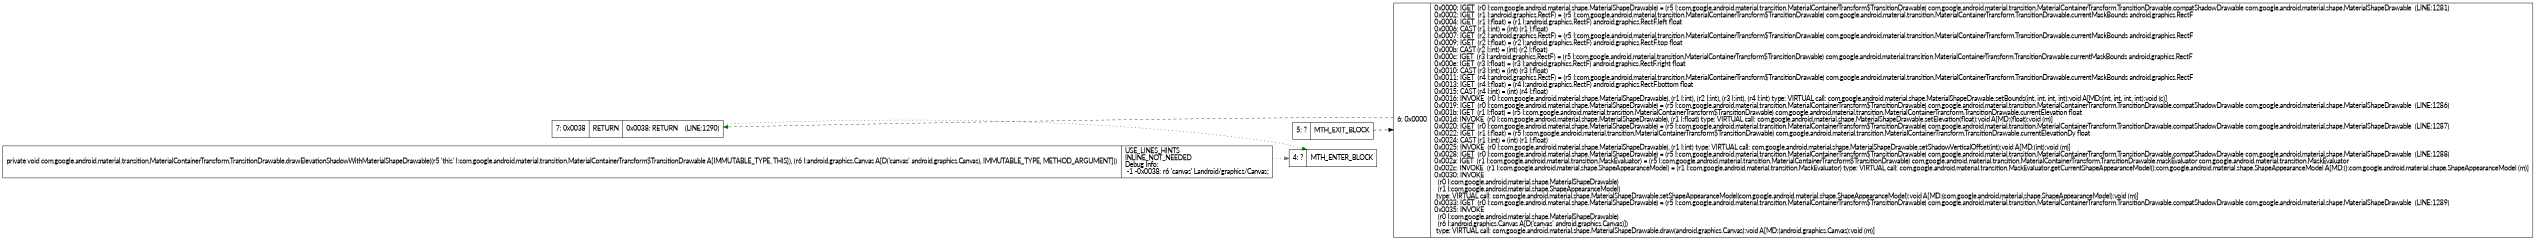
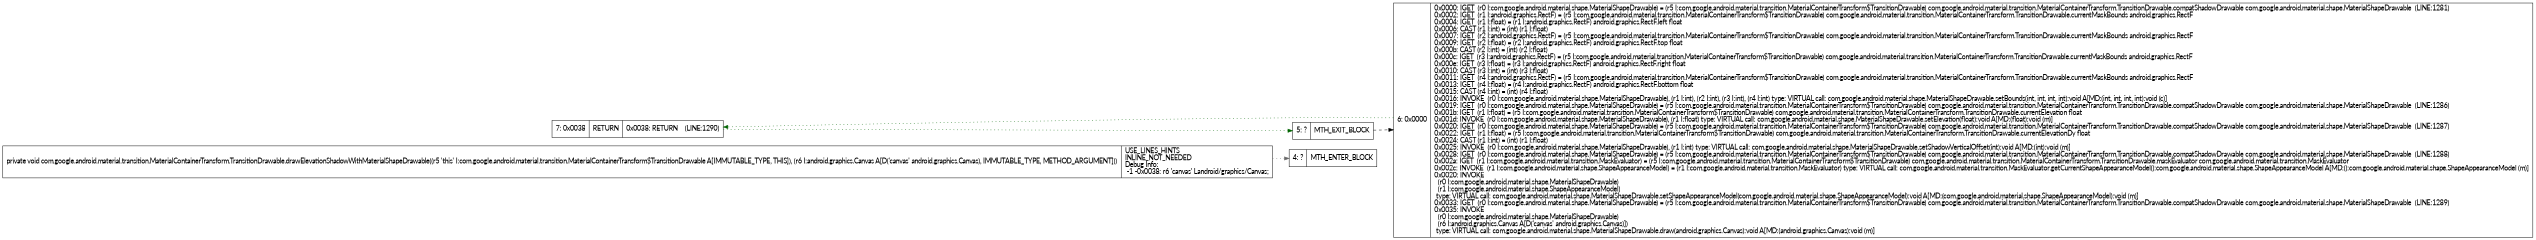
edge "6: 0x0000" -> "7: 0x0038": style dashed -> dotted
edge "7: 0x0038" -> "4: ?": now "7: 0x0038" -> "5: ?"
node "6: 0x0000": text "0x0030: INVOKE" -> "0x0020: INVOKE"
